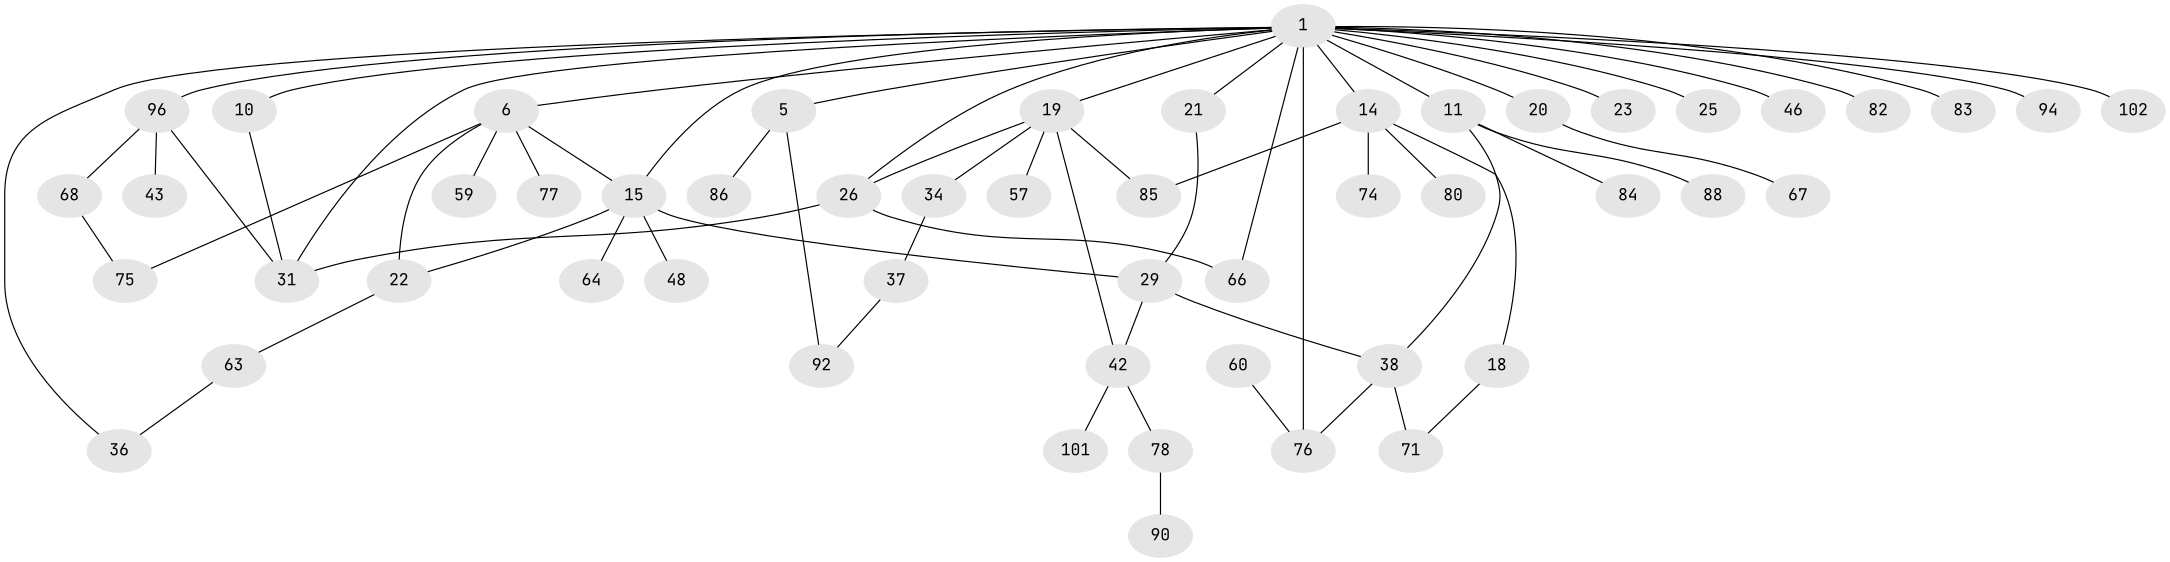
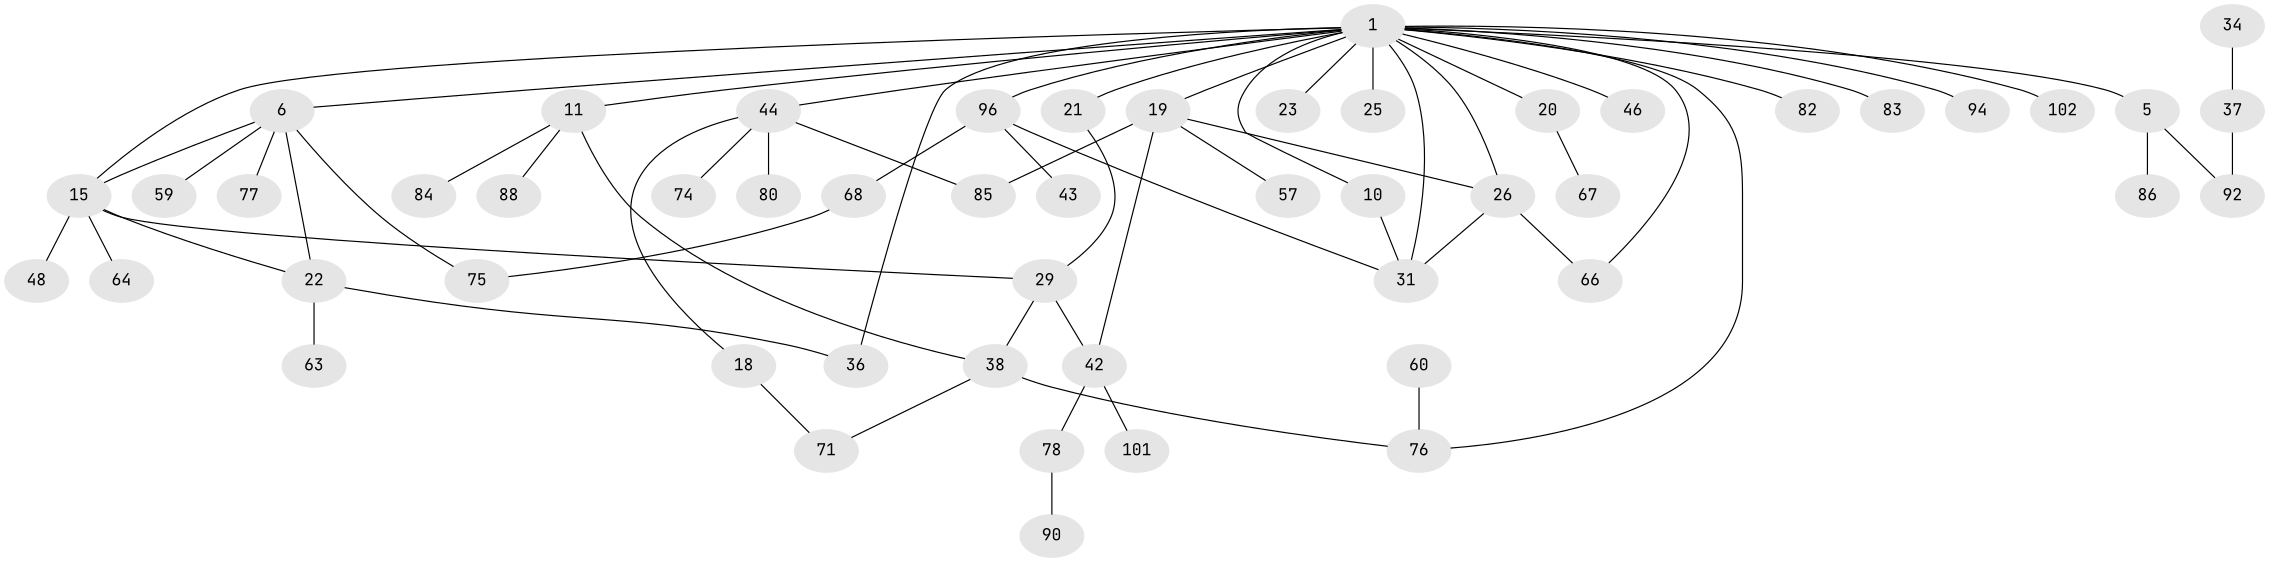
node "14": label "14" -> "44"
edge "19" -- "34": removed
edge "63" -- "36": now "22" -- "36"
